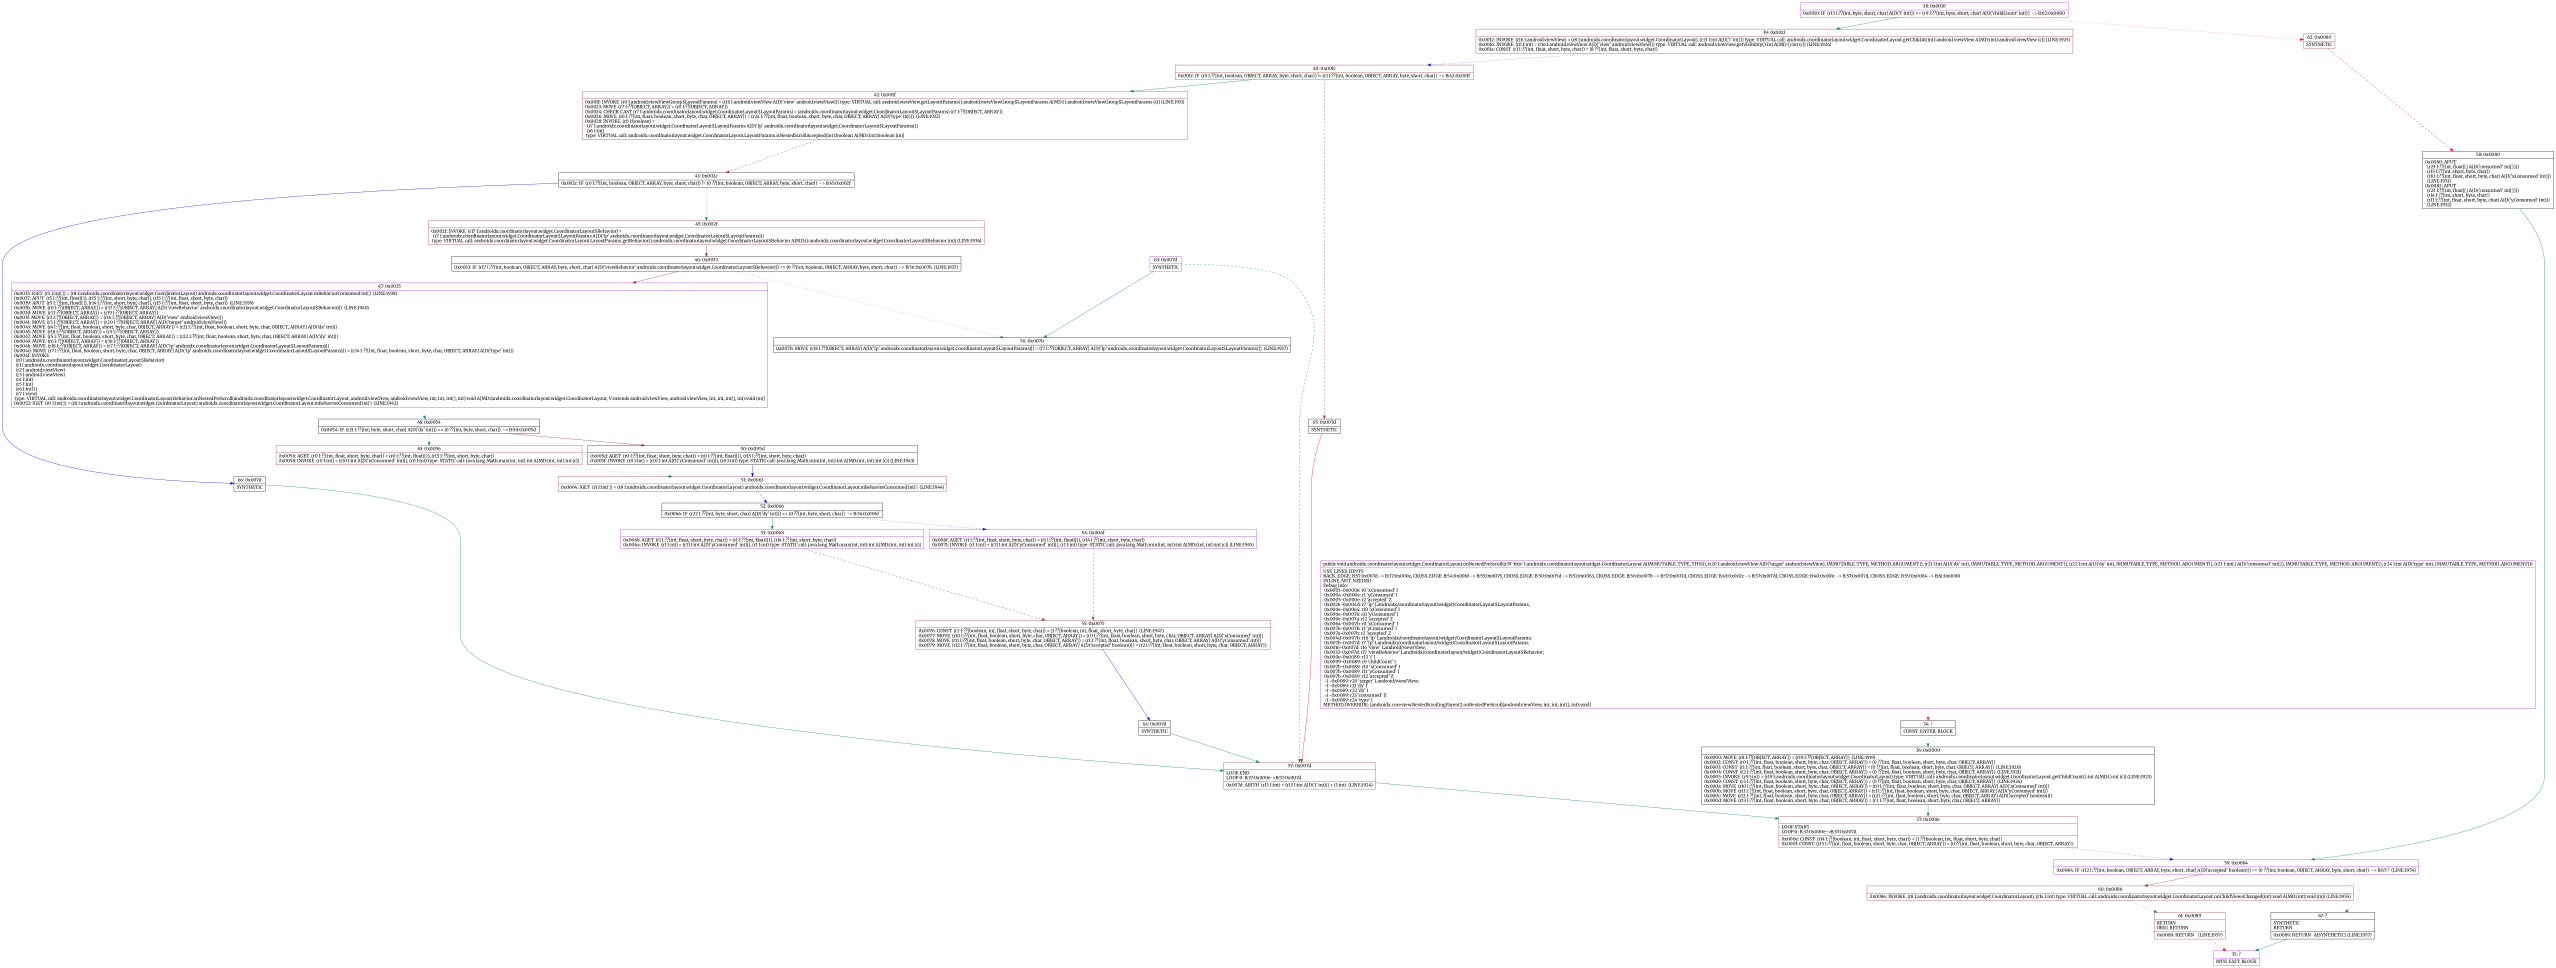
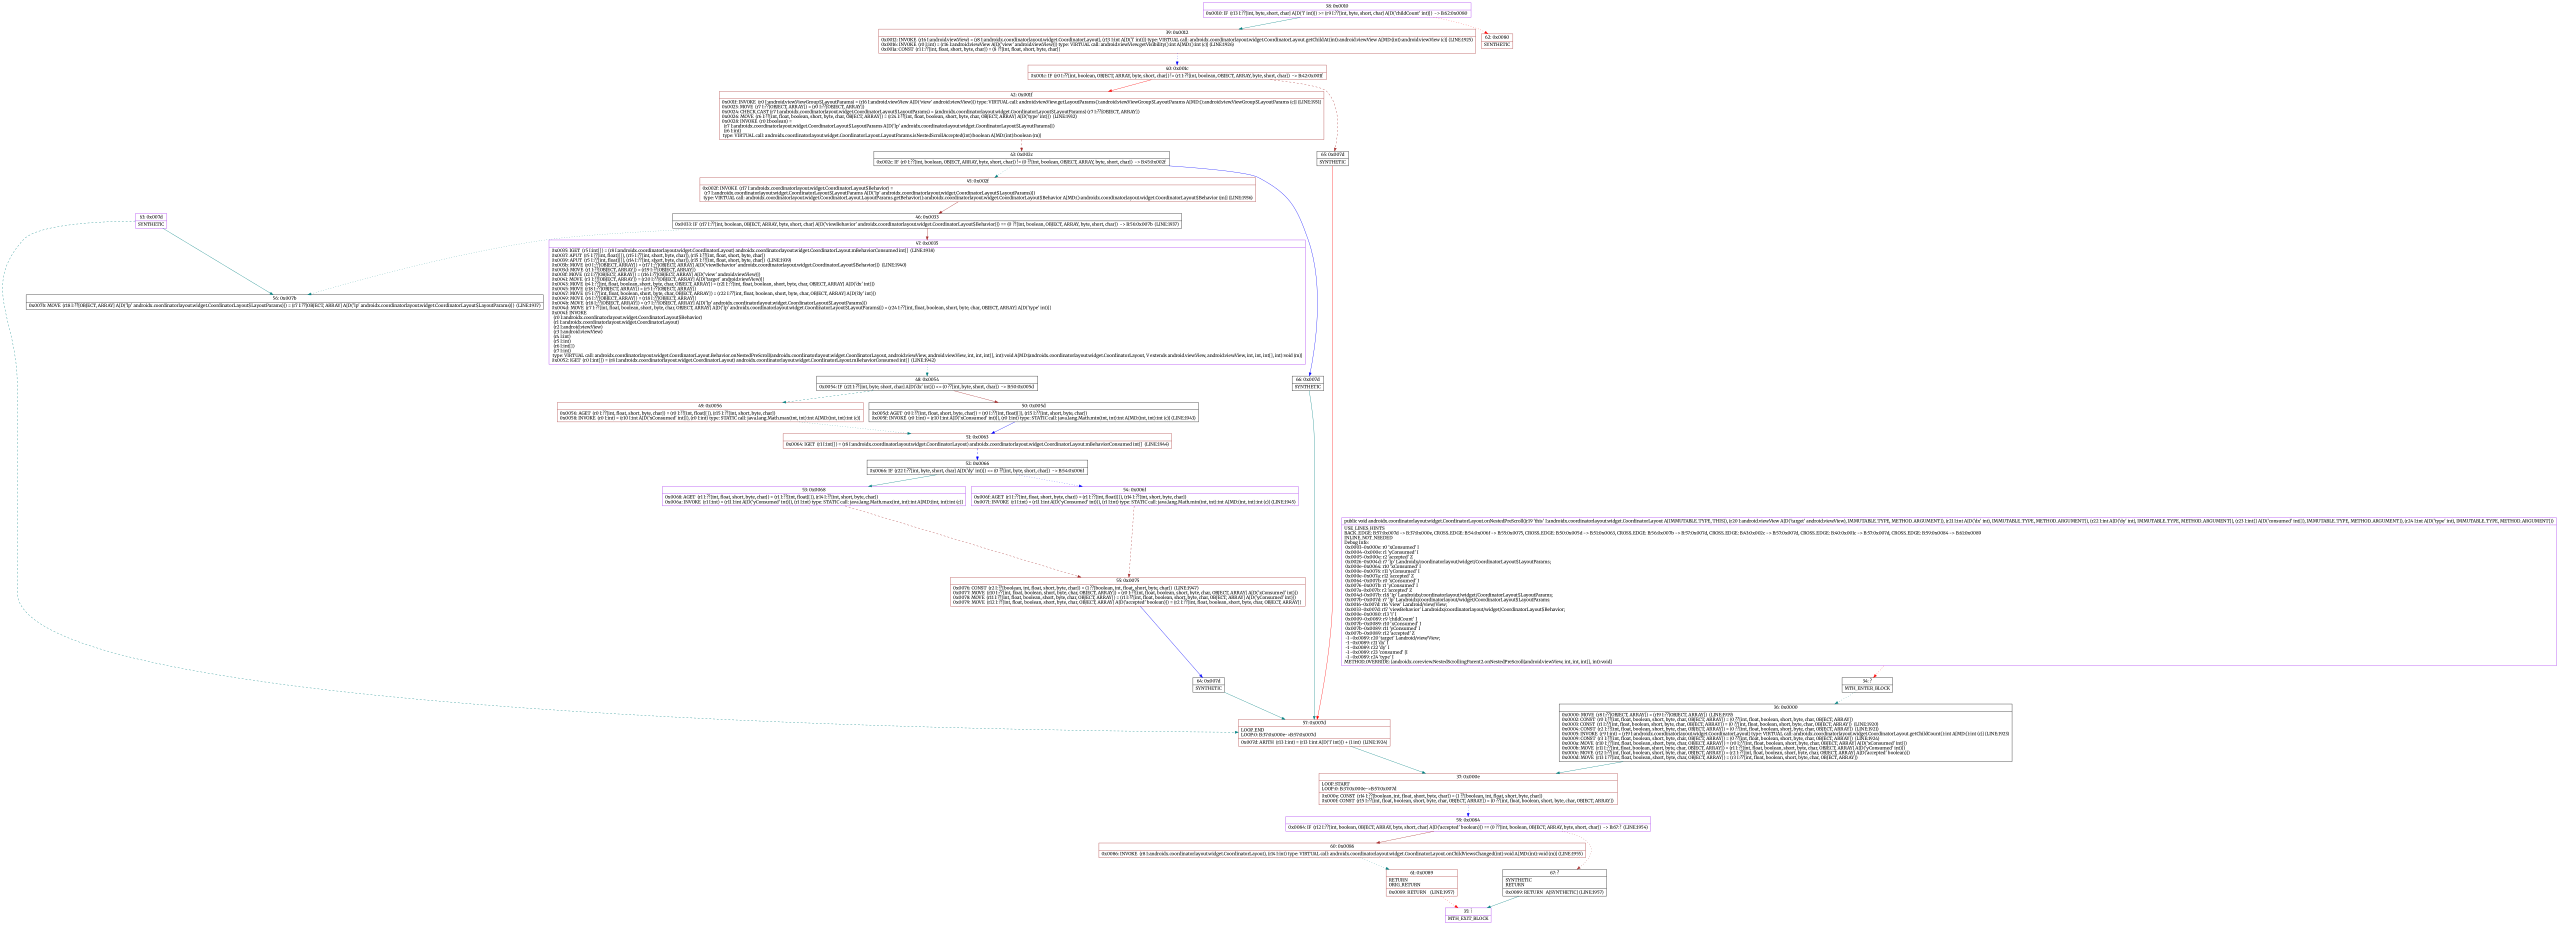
edge "40: 0x001c" -> "42: 0x001f": color teal -> red
node "58: 0x0080": removed
node "47: 0x0035": text "(r7 I:view)" -> "(r7 I:int)"
node "34: ?": text "CONST_ENTER_BLOCK" -> "MTH_ENTER_BLOCK"
